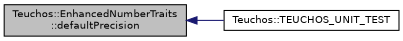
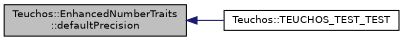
node "Teuchos::TEUCHOS_UNIT_TEST": label "Teuchos::TEUCHOS_UNIT_TEST" -> "Teuchos::TEUCHOS_TEST_TEST"
